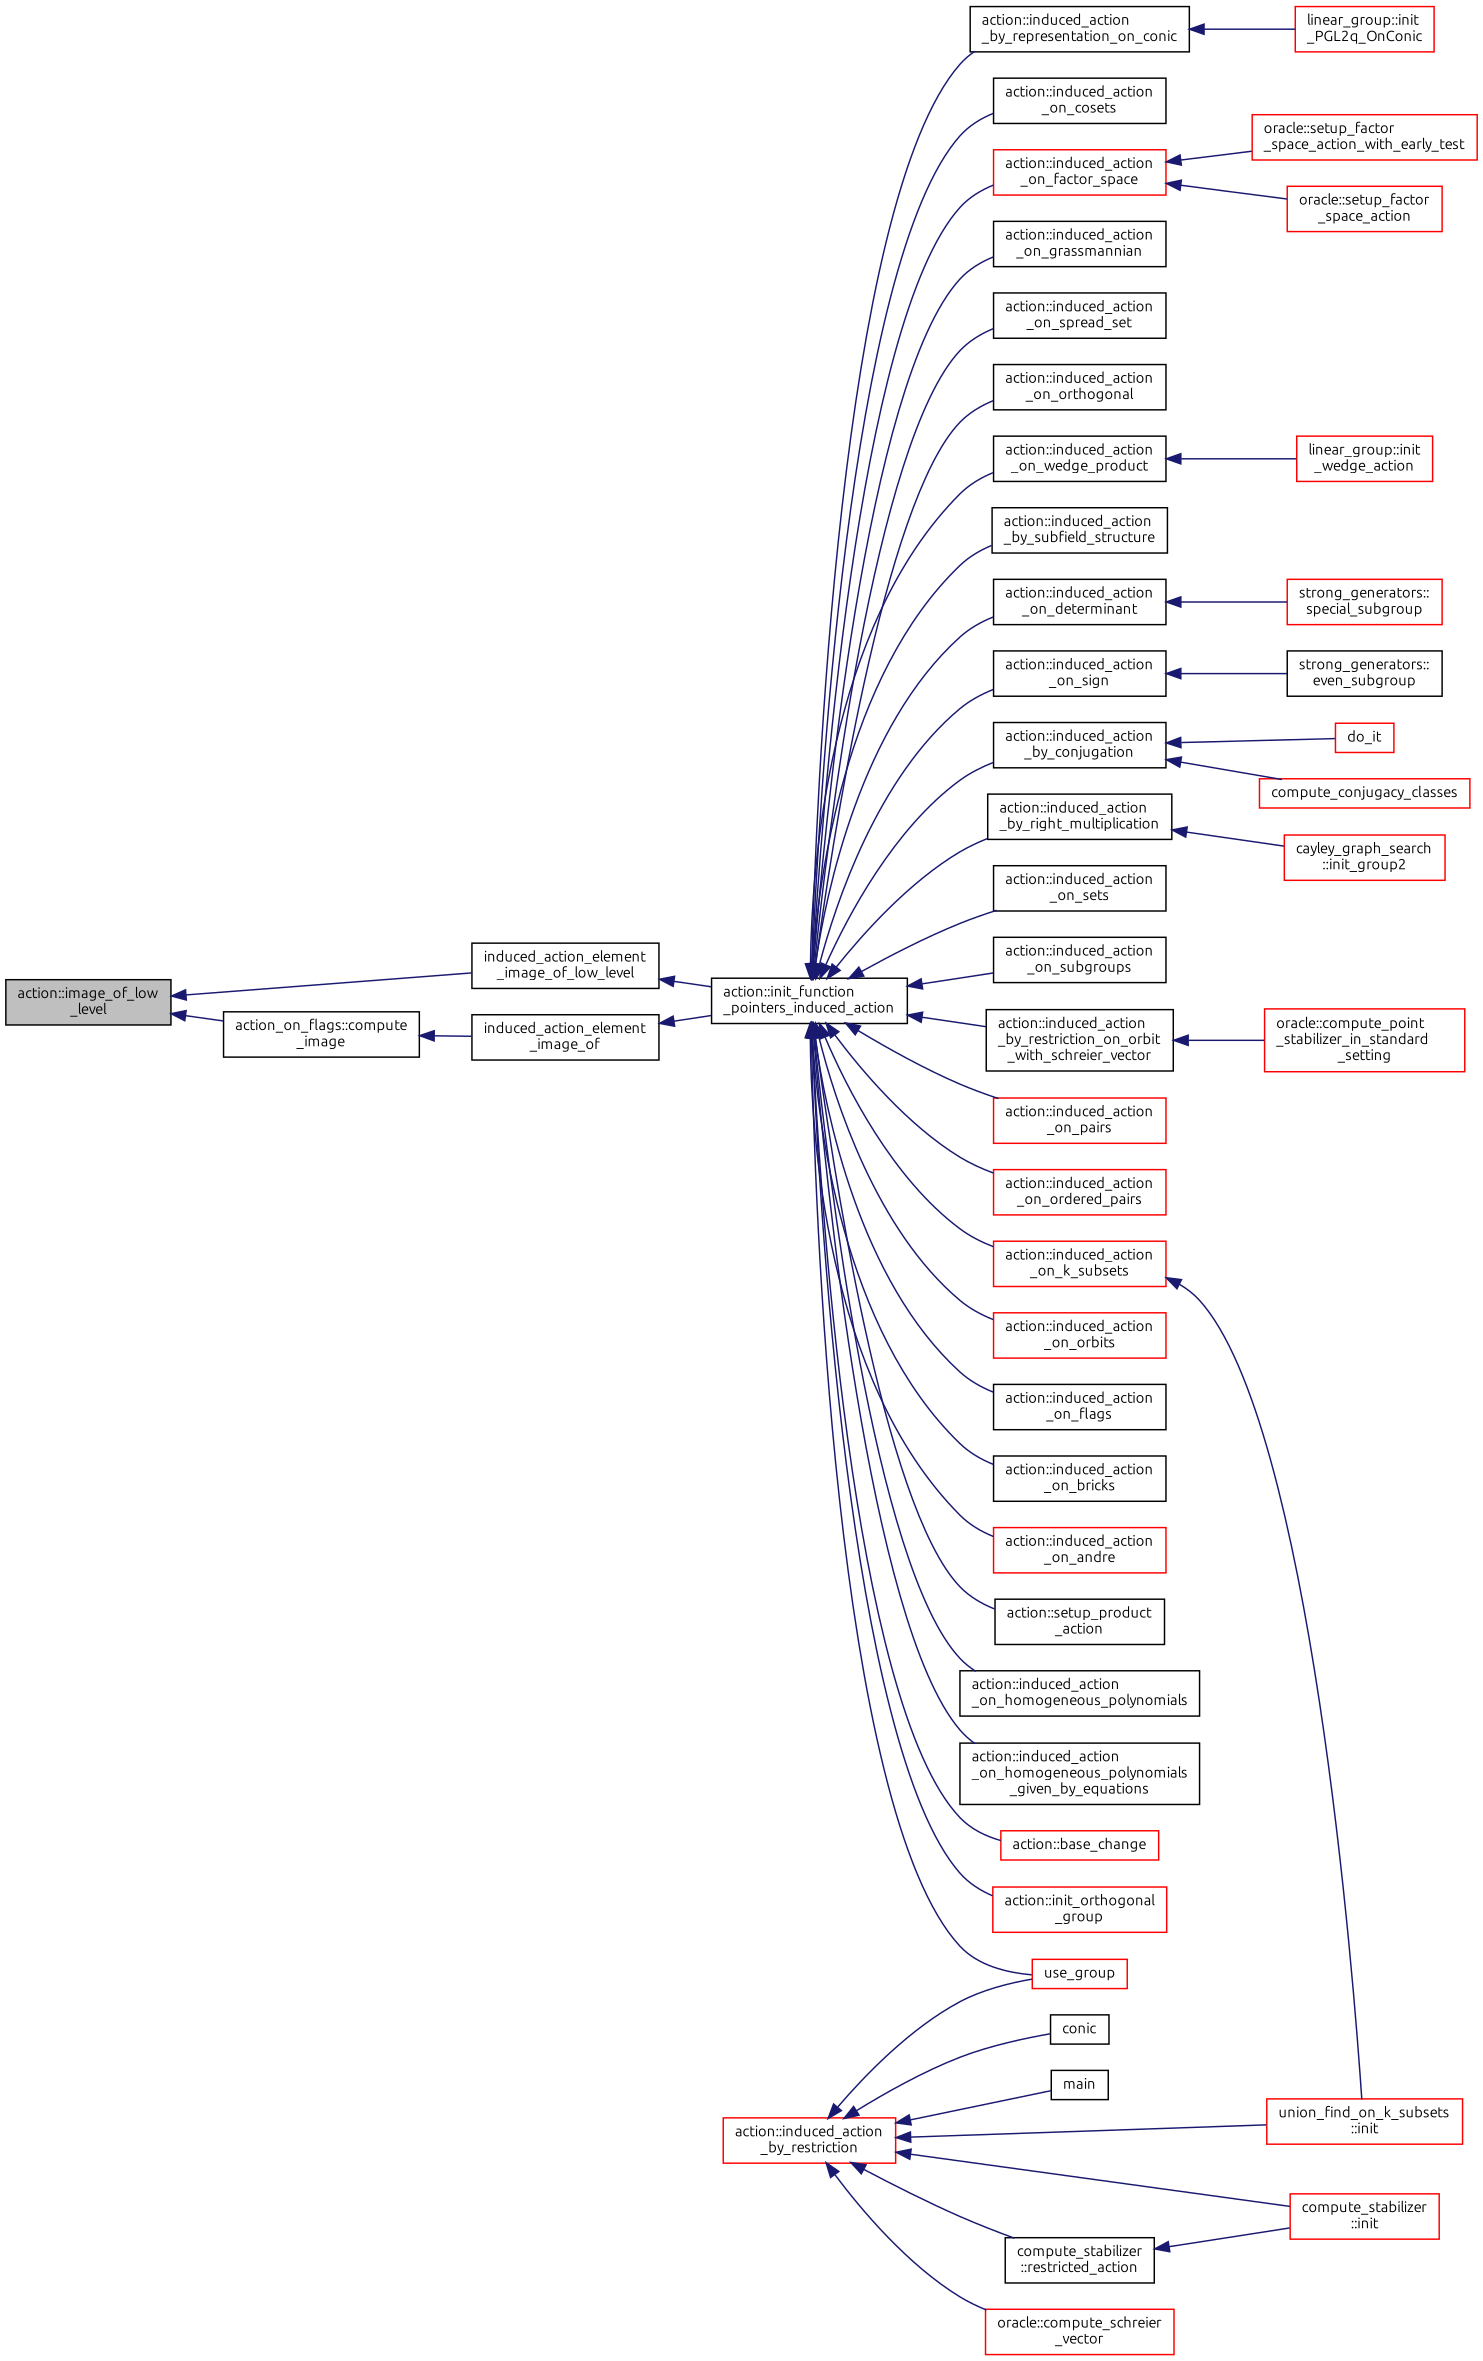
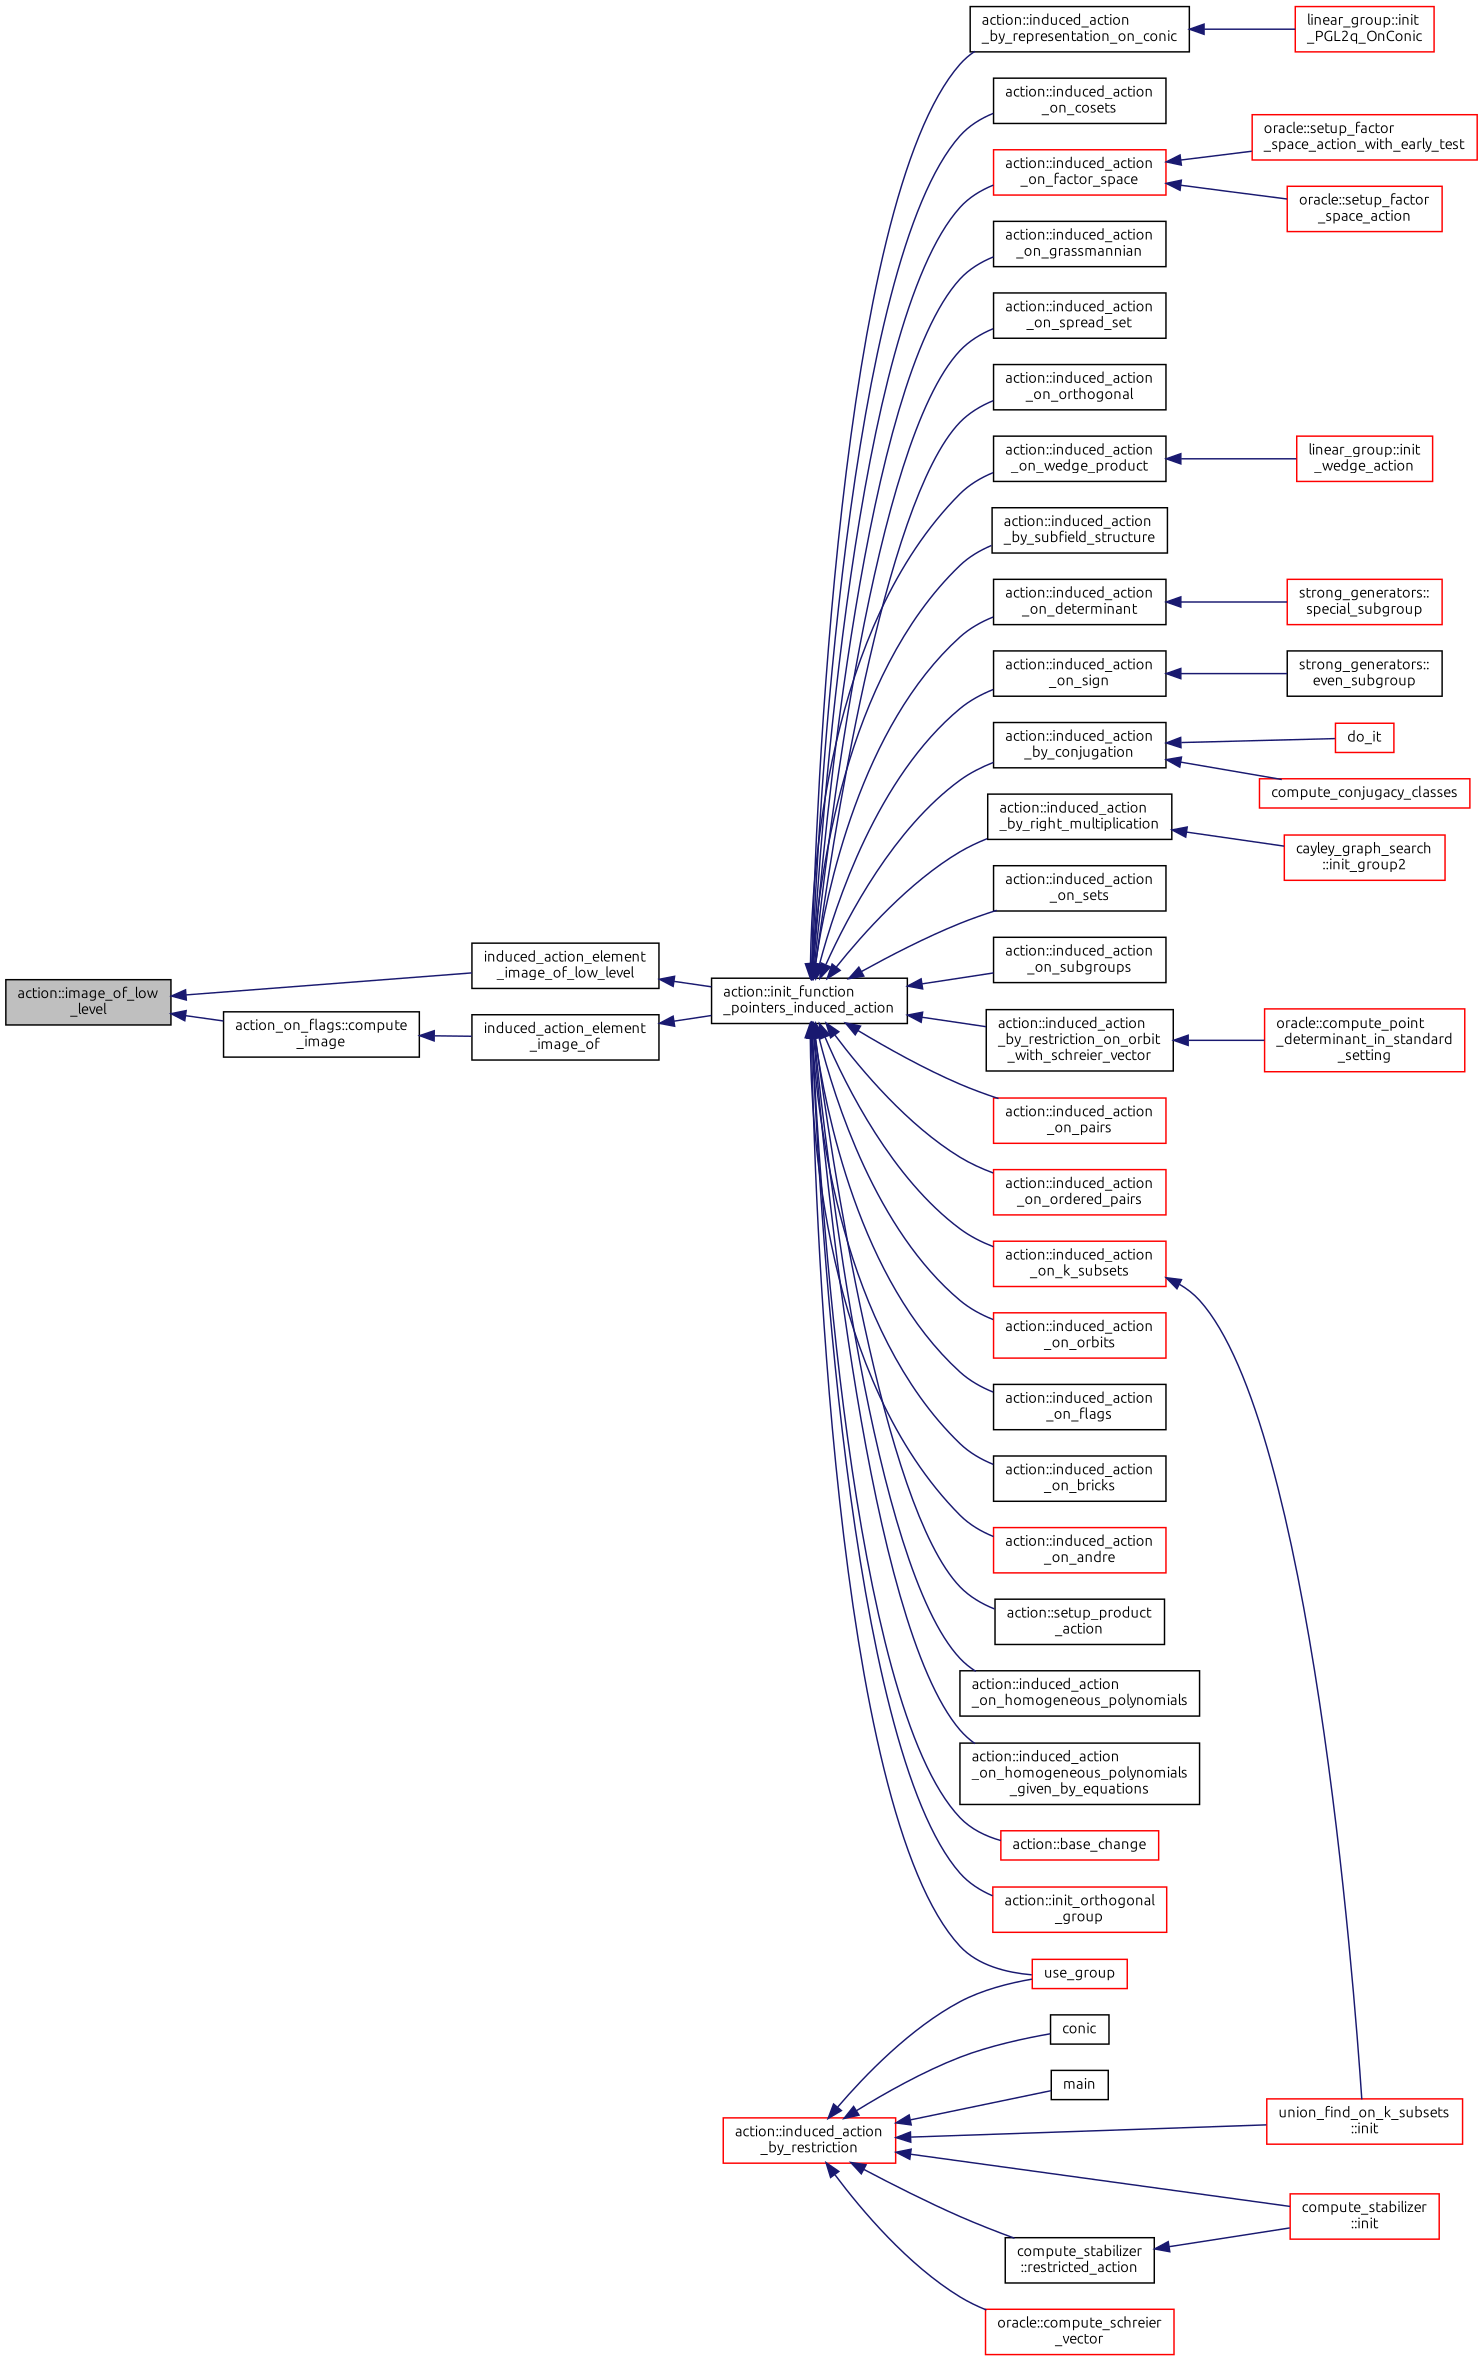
node "oracle::compute_point _stabilizer_in_standard _setting": label "oracle::compute_point _stabilizer_in_standard _setting" -> "oracle::compute_point _determinant_in_standard _setting"
